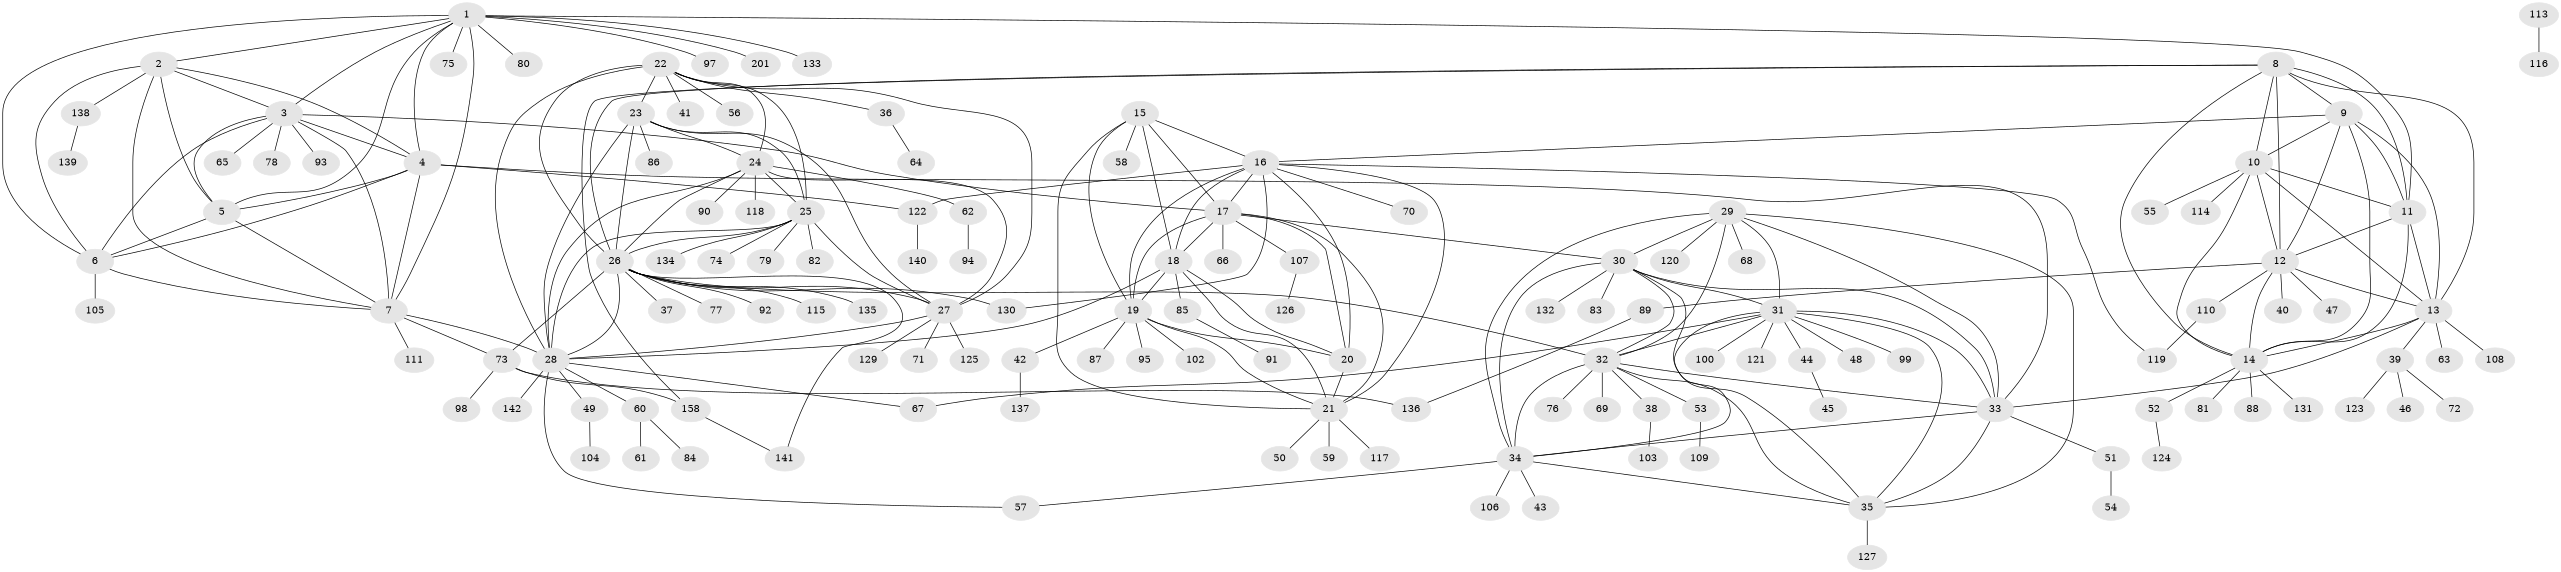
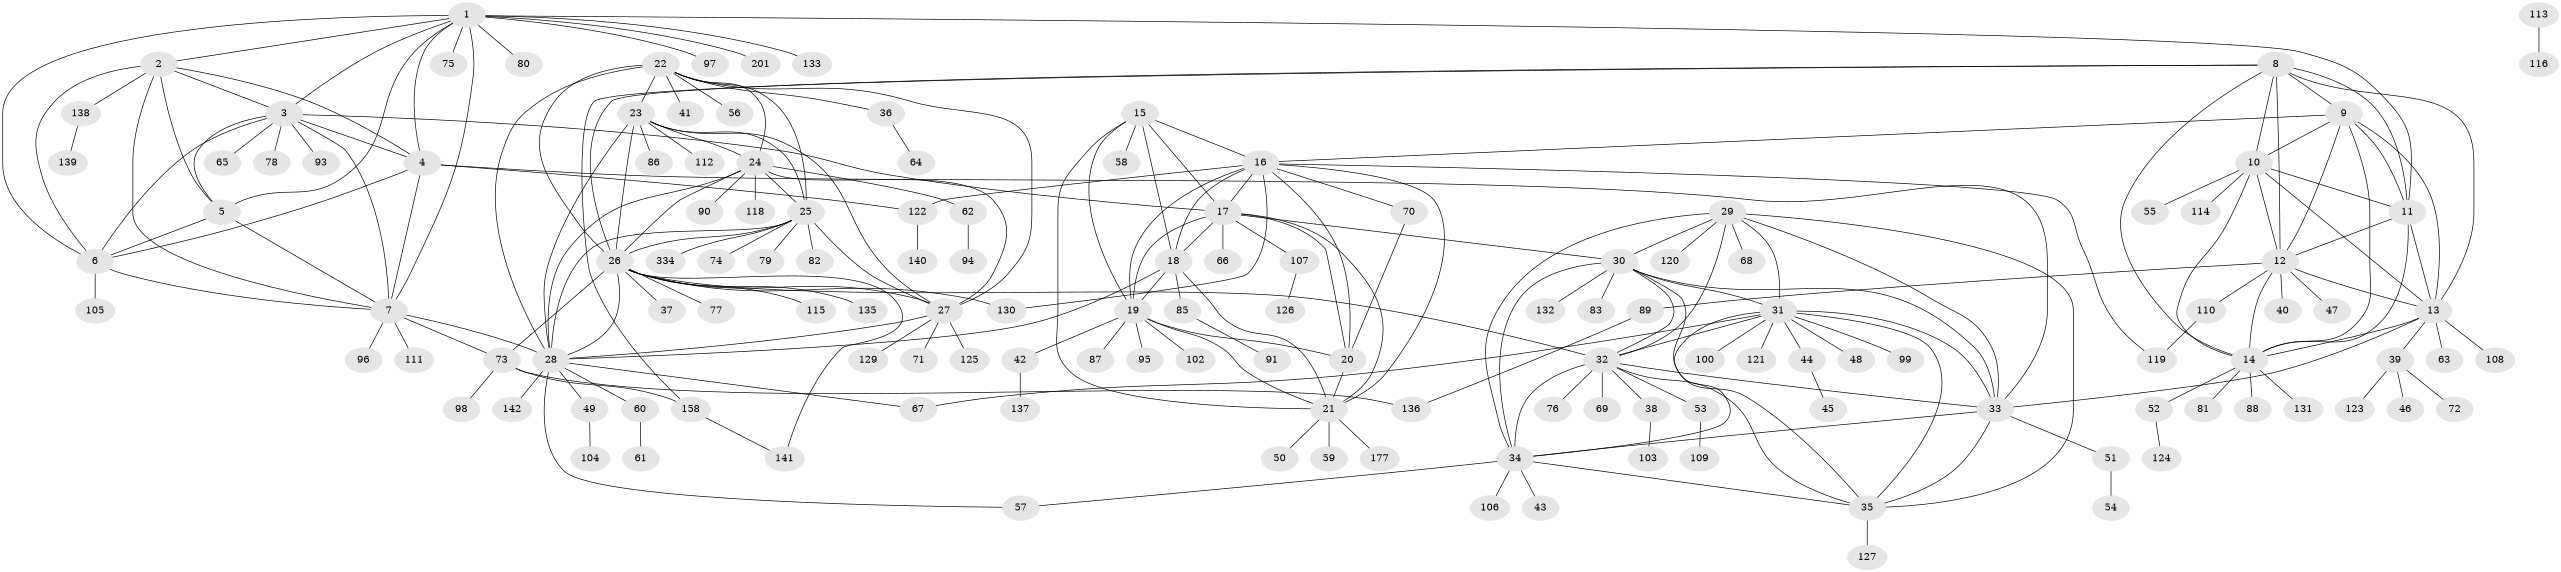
node "112": added
edge "4" -- "5": removed
node "134": label "134" -> "334"
node "92": removed
edge "18" -- "20": now "70" -- "20"
node "96": added
node "84": removed
node "117": label "117" -> "177"
